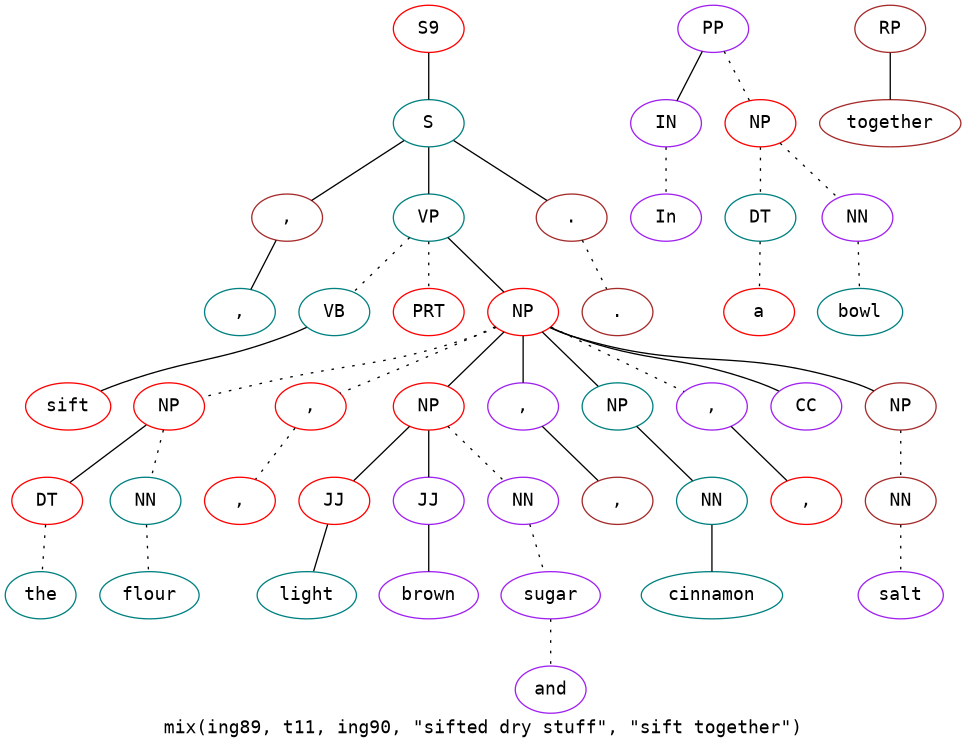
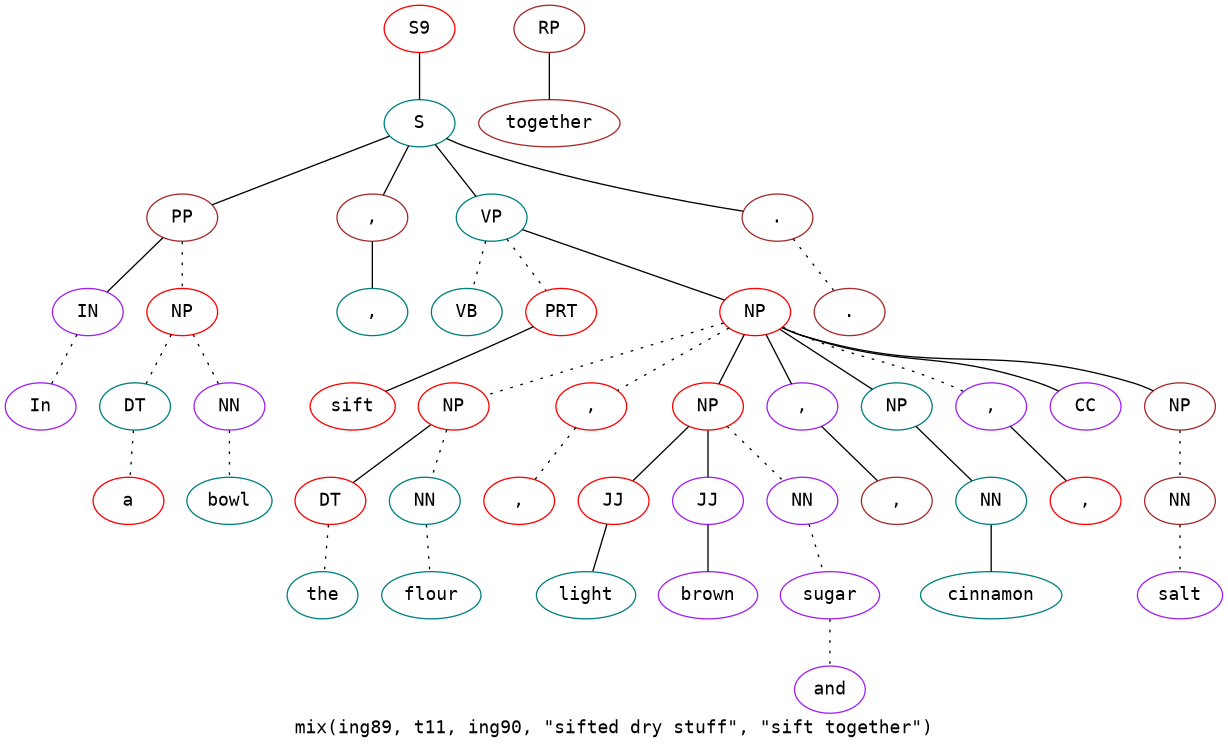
node "PP": color purple -> brown
edge "S" -- "PP": added
edge "VB" -- "sift": now "PRT" -- "sift"
